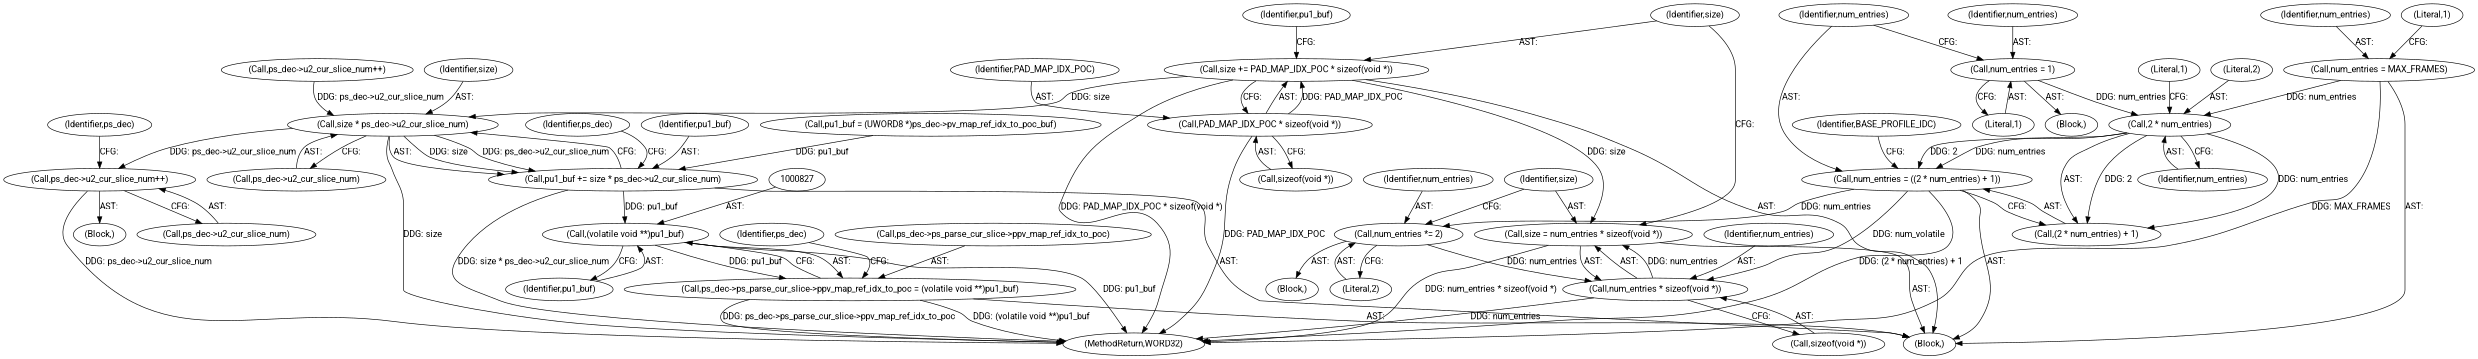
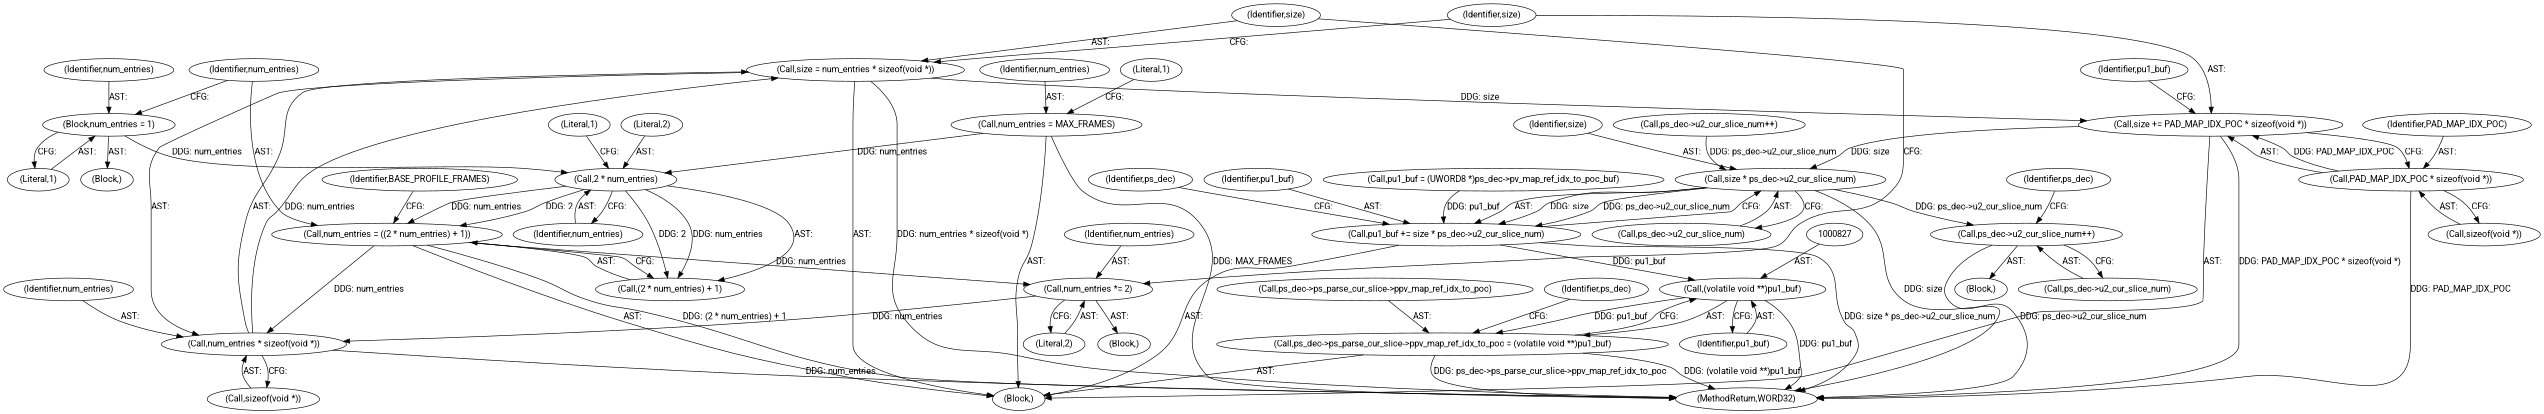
node "(Call,num_entries = 1)": label "(Call,num_entries = 1)" -> "(Block,num_entries = 1)"
edge "(Call,size += PAD_MAP_IDX_POC * sizeof(void *))" -> "(Call,size = num_entries * sizeof(void *))": reversed
node "(Identifier,BASE_PROFILE_IDC)": label "(Identifier,BASE_PROFILE_IDC)" -> "(Identifier,BASE_PROFILE_FRAMES)"
edge "(Call,num_entries = ((2 * num_entries) + 1))" -> "(Call,num_entries * sizeof(void *))": label "DDG: num_volatile" -> "DDG: num_entries"
